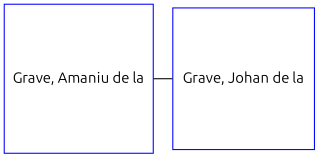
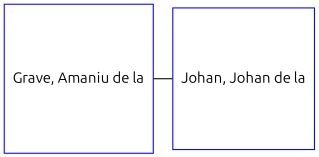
node "Grave, Johan de la": label "Grave, Johan de la" -> "Johan, Johan de la"
